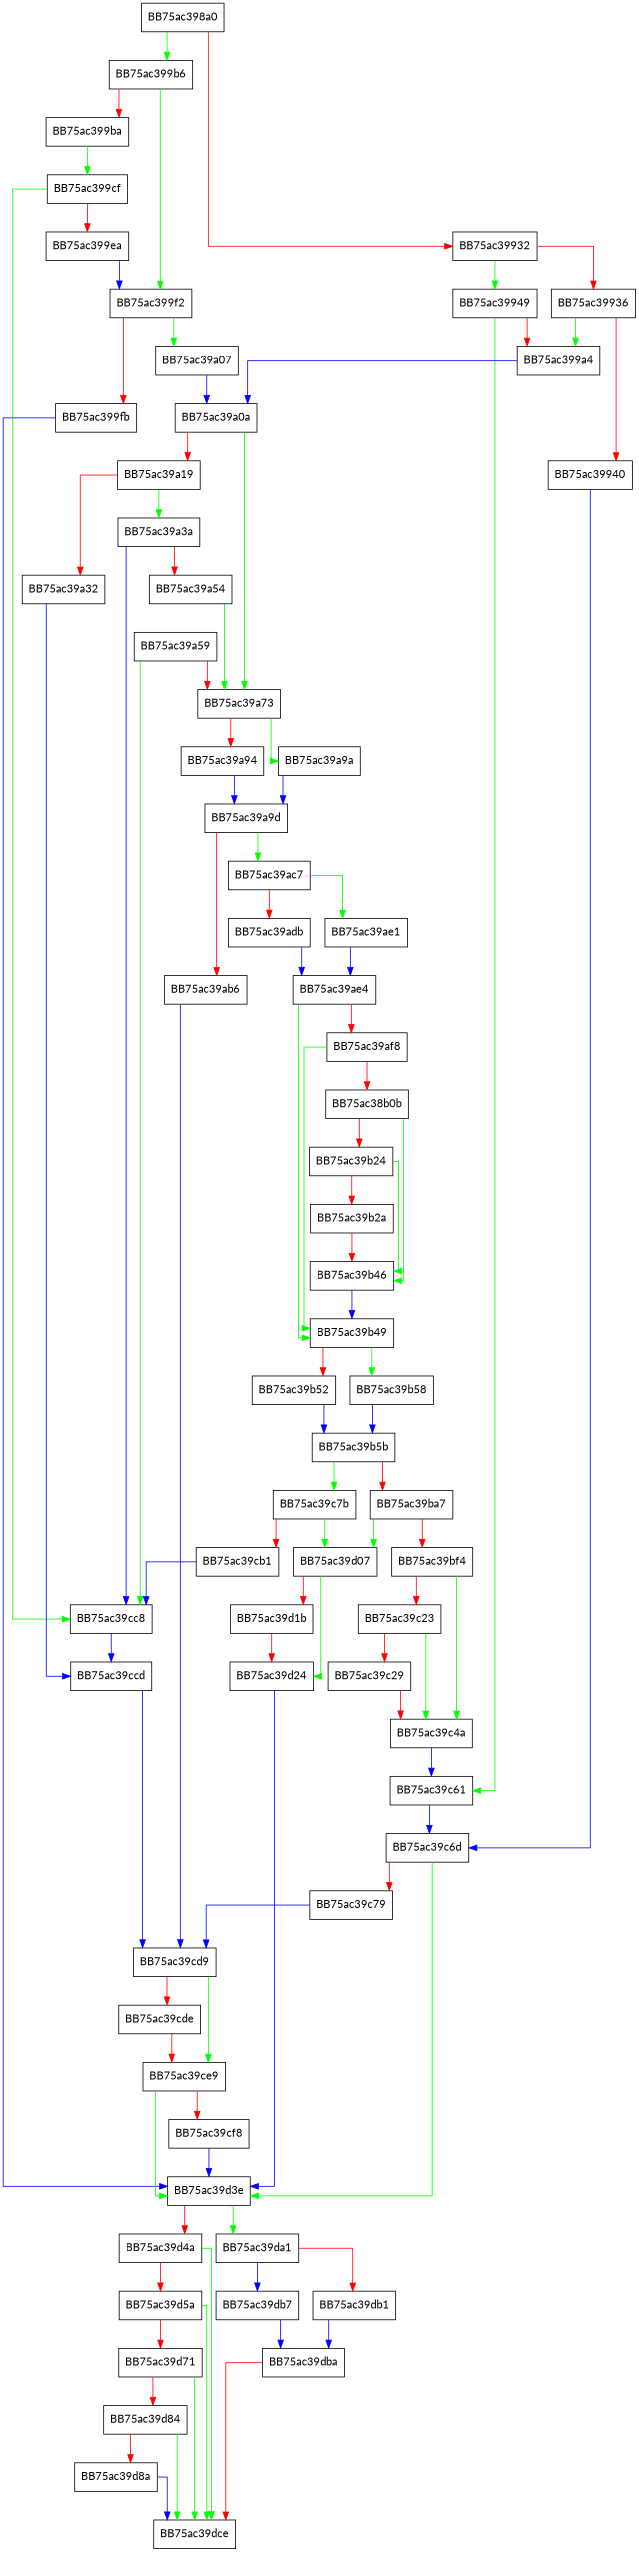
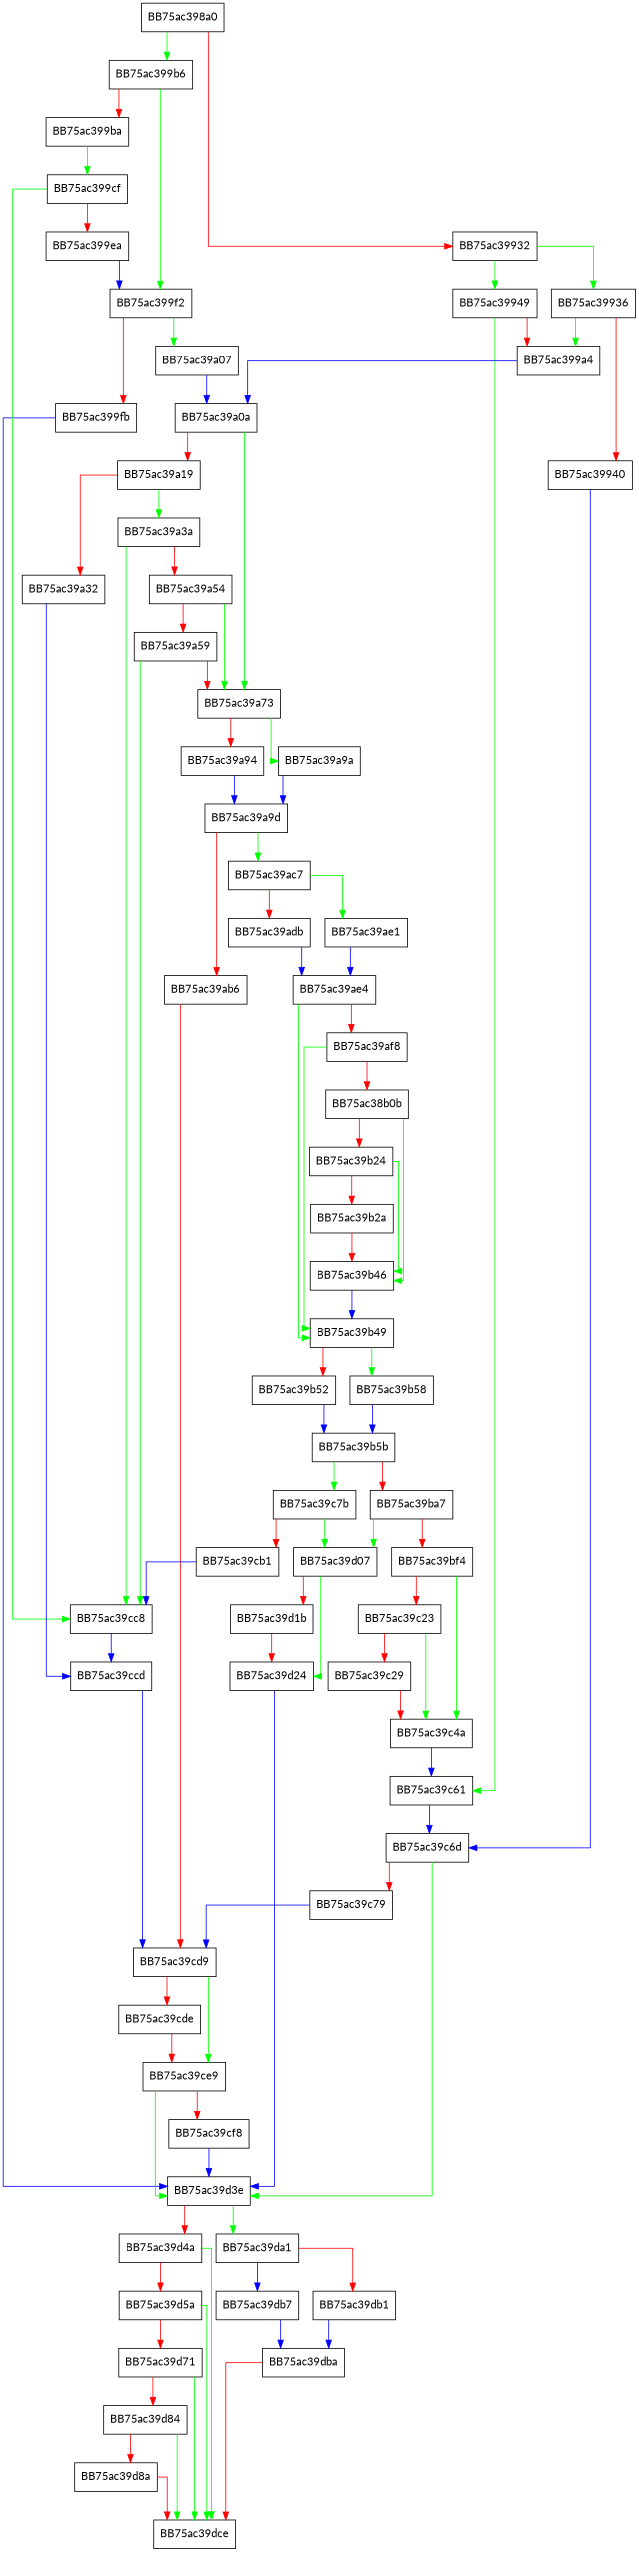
edge "BB75ac39932" -> "BB75ac39936": color red -> green
edge "BB75ac39a54" -> "BB75ac39a59": added
edge "BB75ac39a3a" -> "BB75ac39cc8": color blue -> green
edge "BB75ac39ab6" -> "BB75ac39cd9": color blue -> red
edge "BB75ac39d8a" -> "BB75ac39dce": color blue -> red
